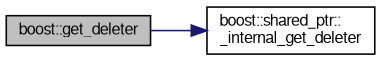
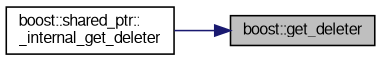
edge "boost::get_deleter" -> "boost::shared_ptr:: _internal_get_deleter": reversed
